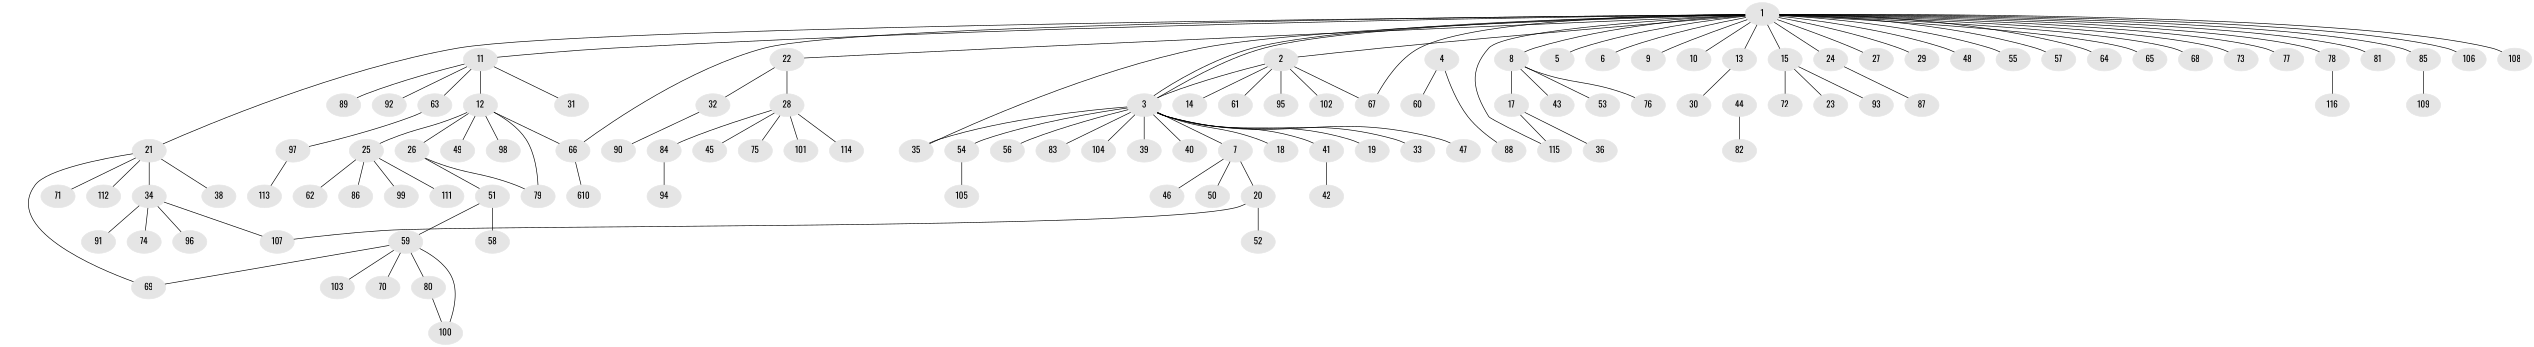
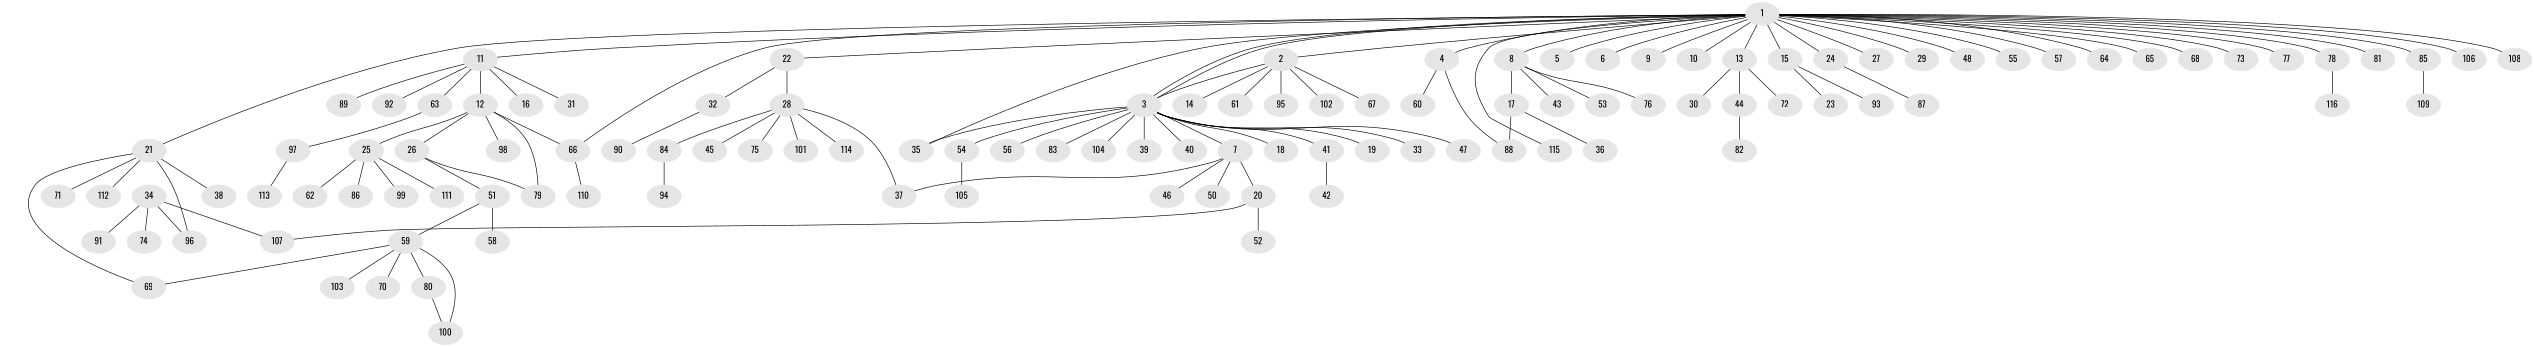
edge "1" -- "67": now "1" -- "4"
edge "13" -- "44": added
edge "15" -- "72": now "13" -- "72"
node "16": added
edge "17" -- "115": now "17" -- "88"
node "49": removed
edge "21" -- "34": now "21" -- "96"
node "610": label "610" -> "110"
node "37": added
